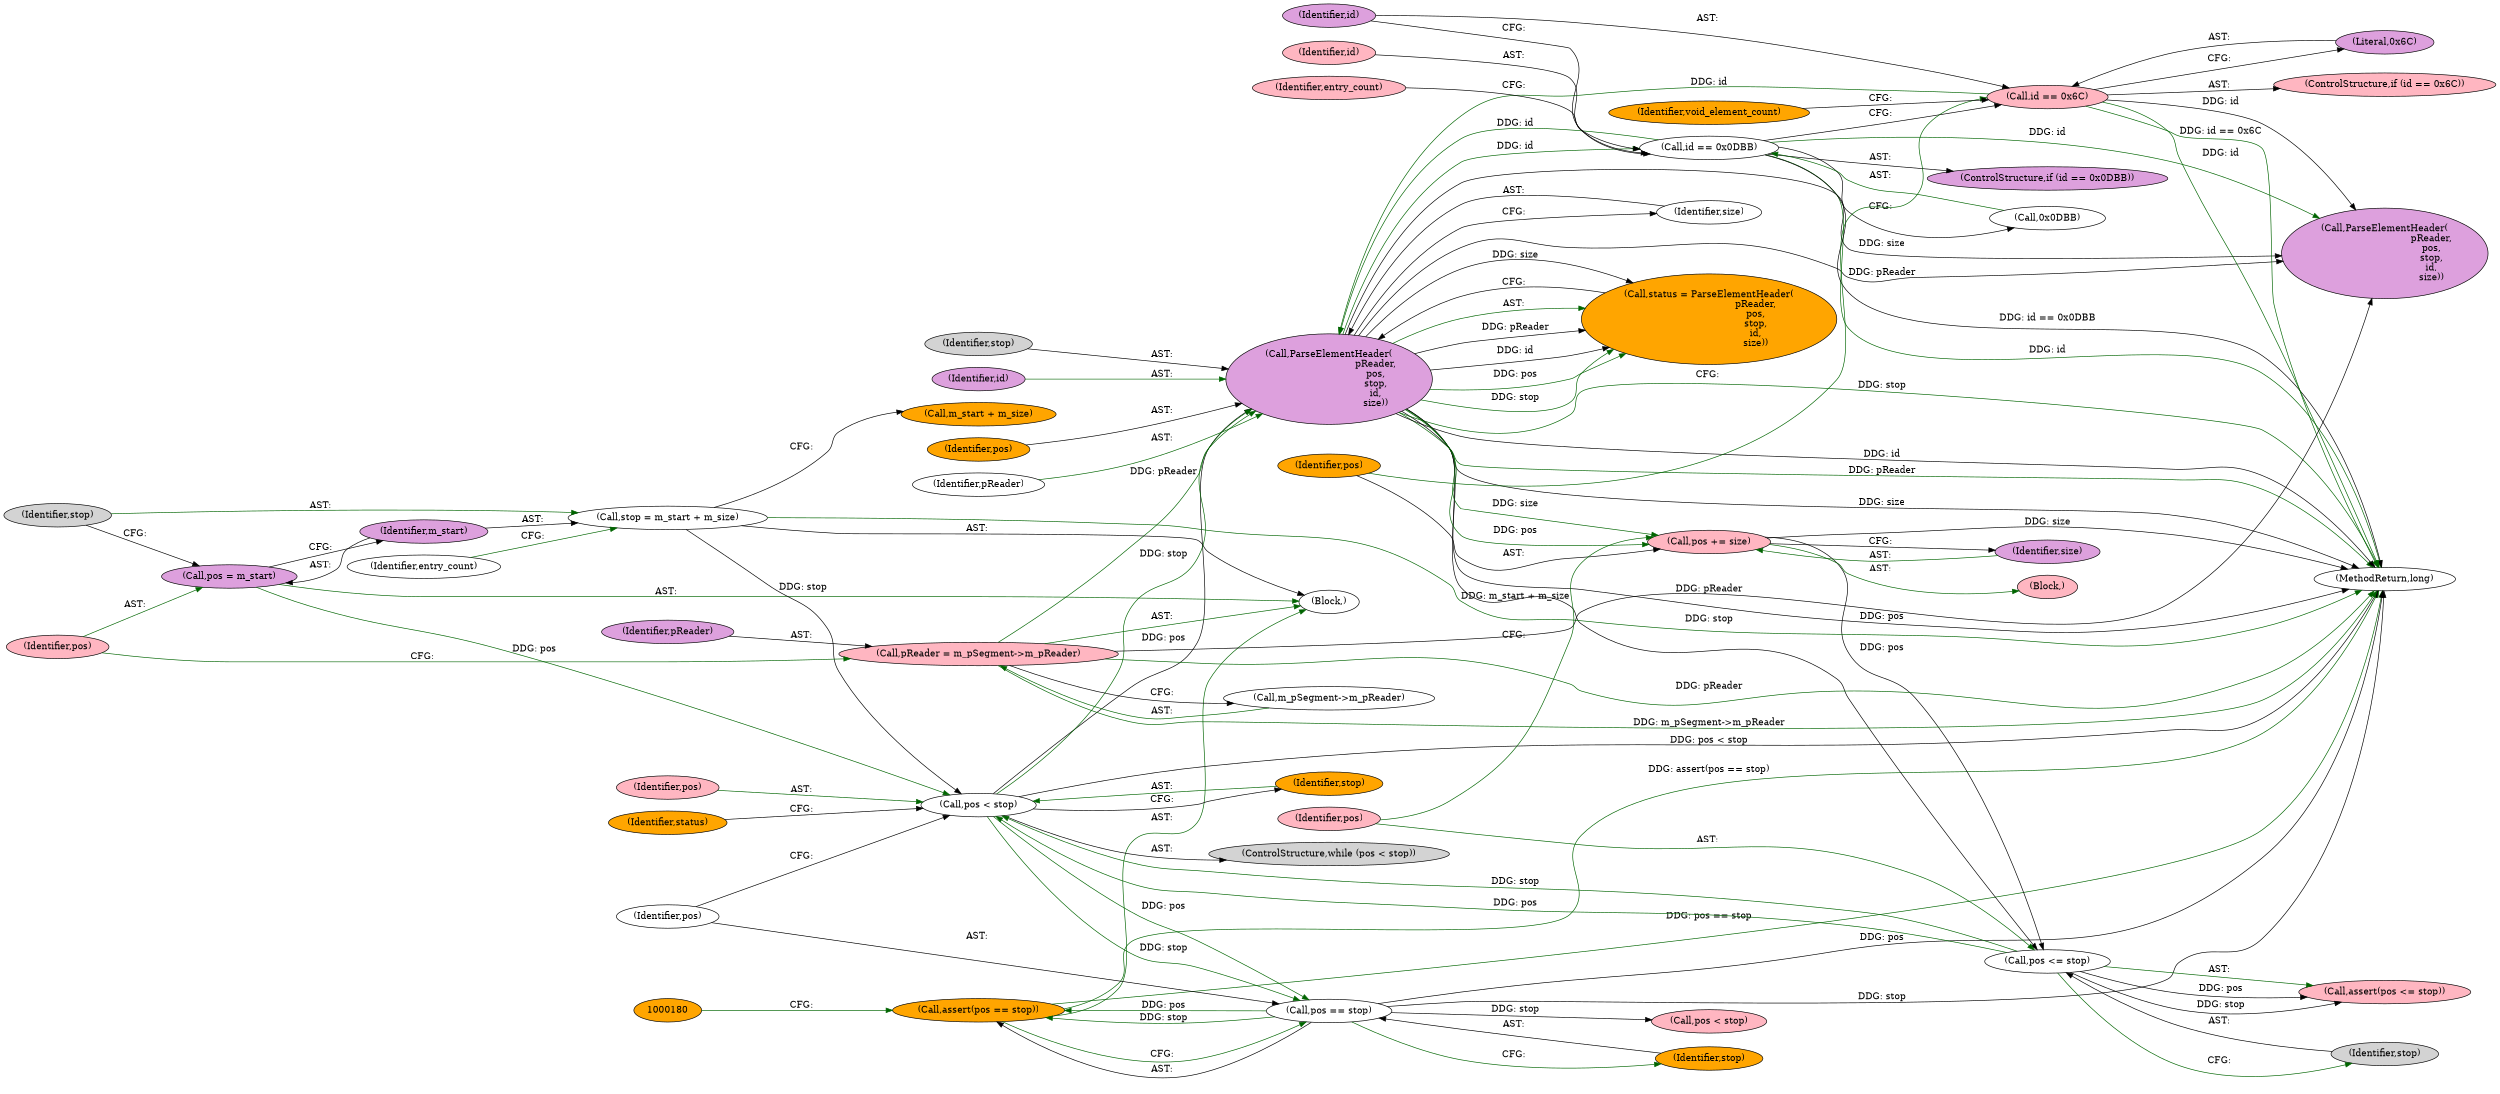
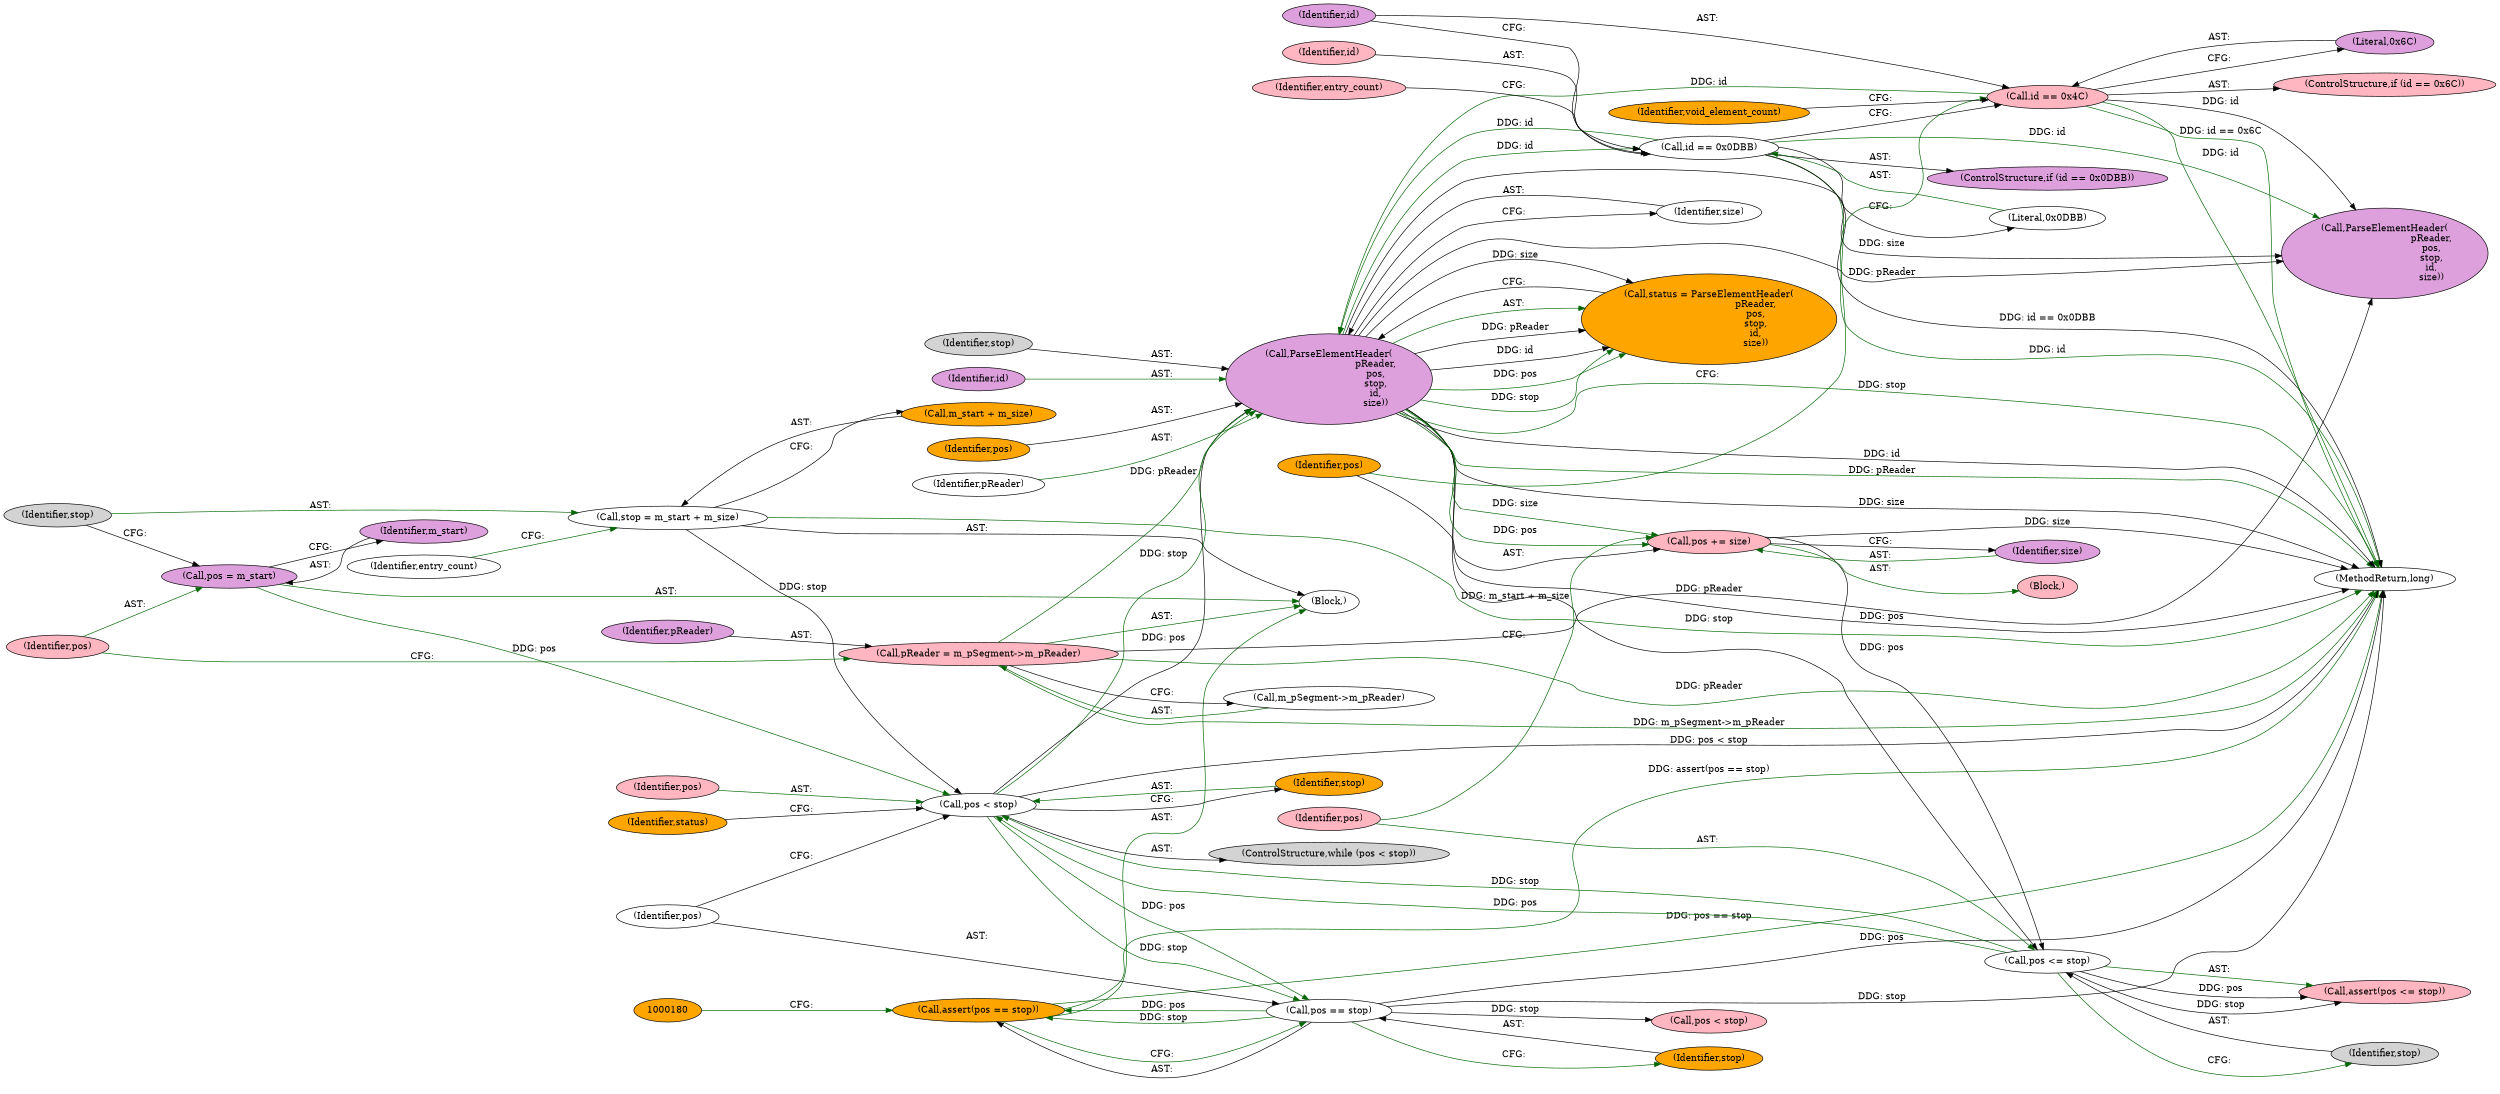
node "(Call,id == 0x6C)": label "(Call,id == 0x6C)" -> "(Call,id == 0x4C)"
node "(Call,0x0DBB)": label "(Call,0x0DBB)" -> "(Literal,0x0DBB)"
edge "(Identifier,m_start)" -> "(Call,stop = m_start + m_size)": now "(Call,m_start + m_size)" -> "(Call,stop = m_start + m_size)"
